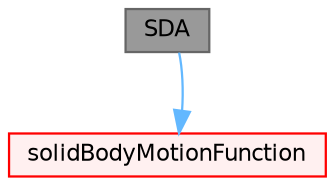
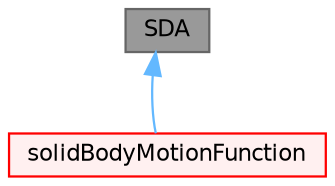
edge "SDA" -> "solidBodyMotionFunction": reversed
